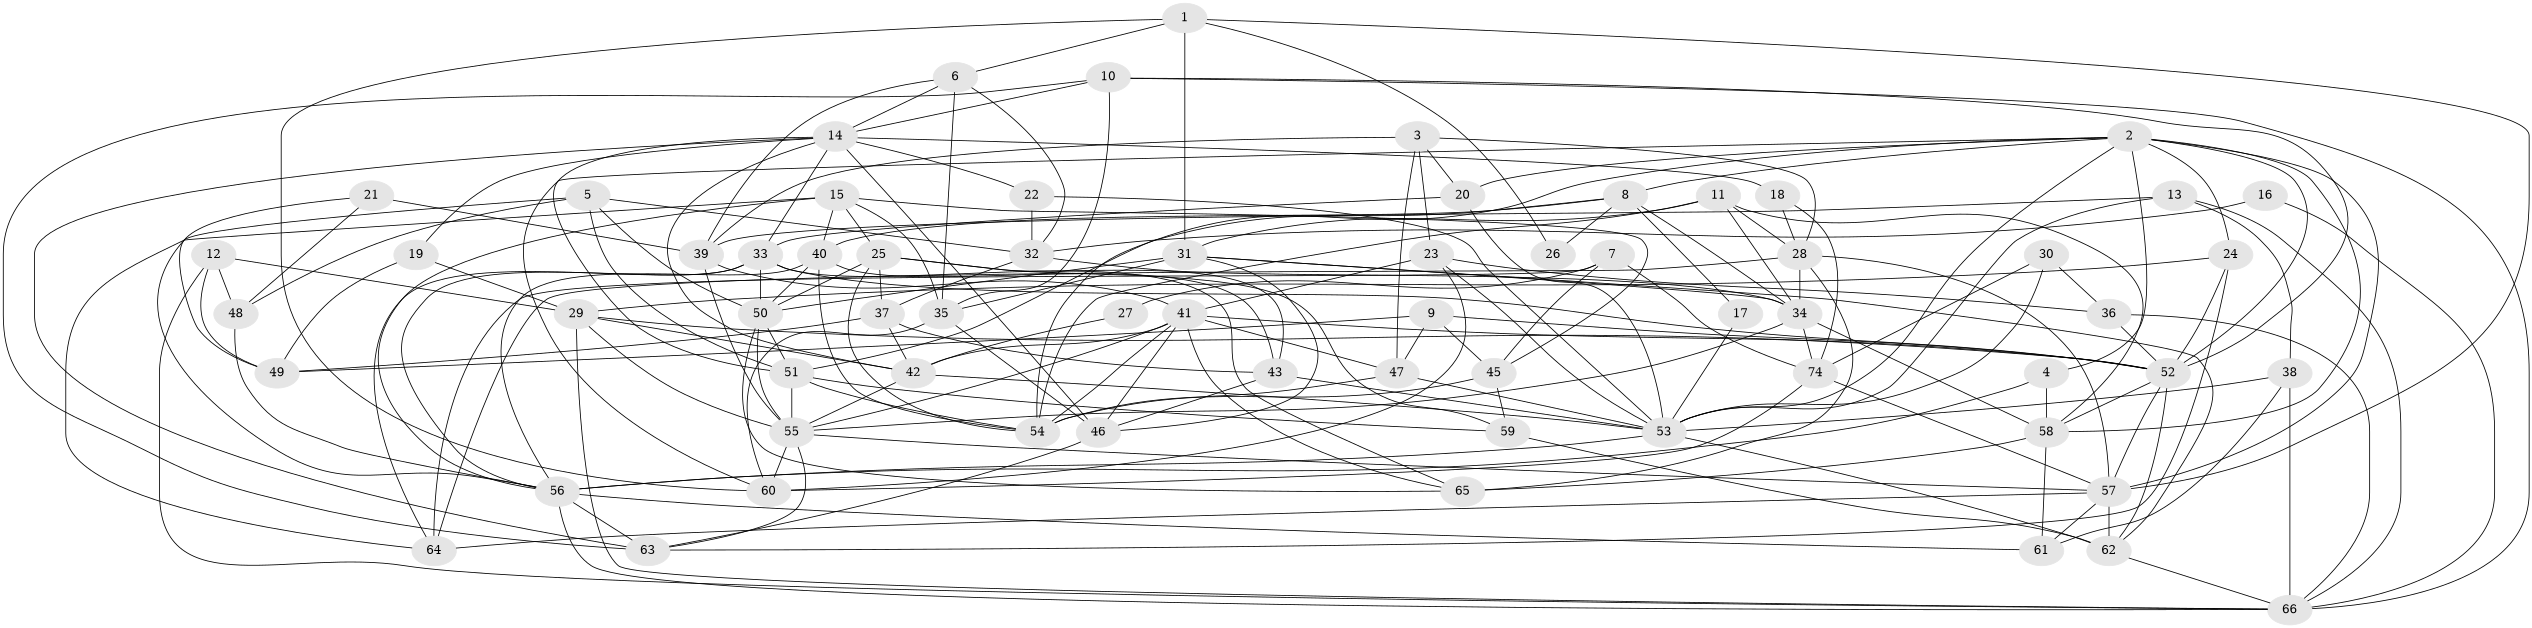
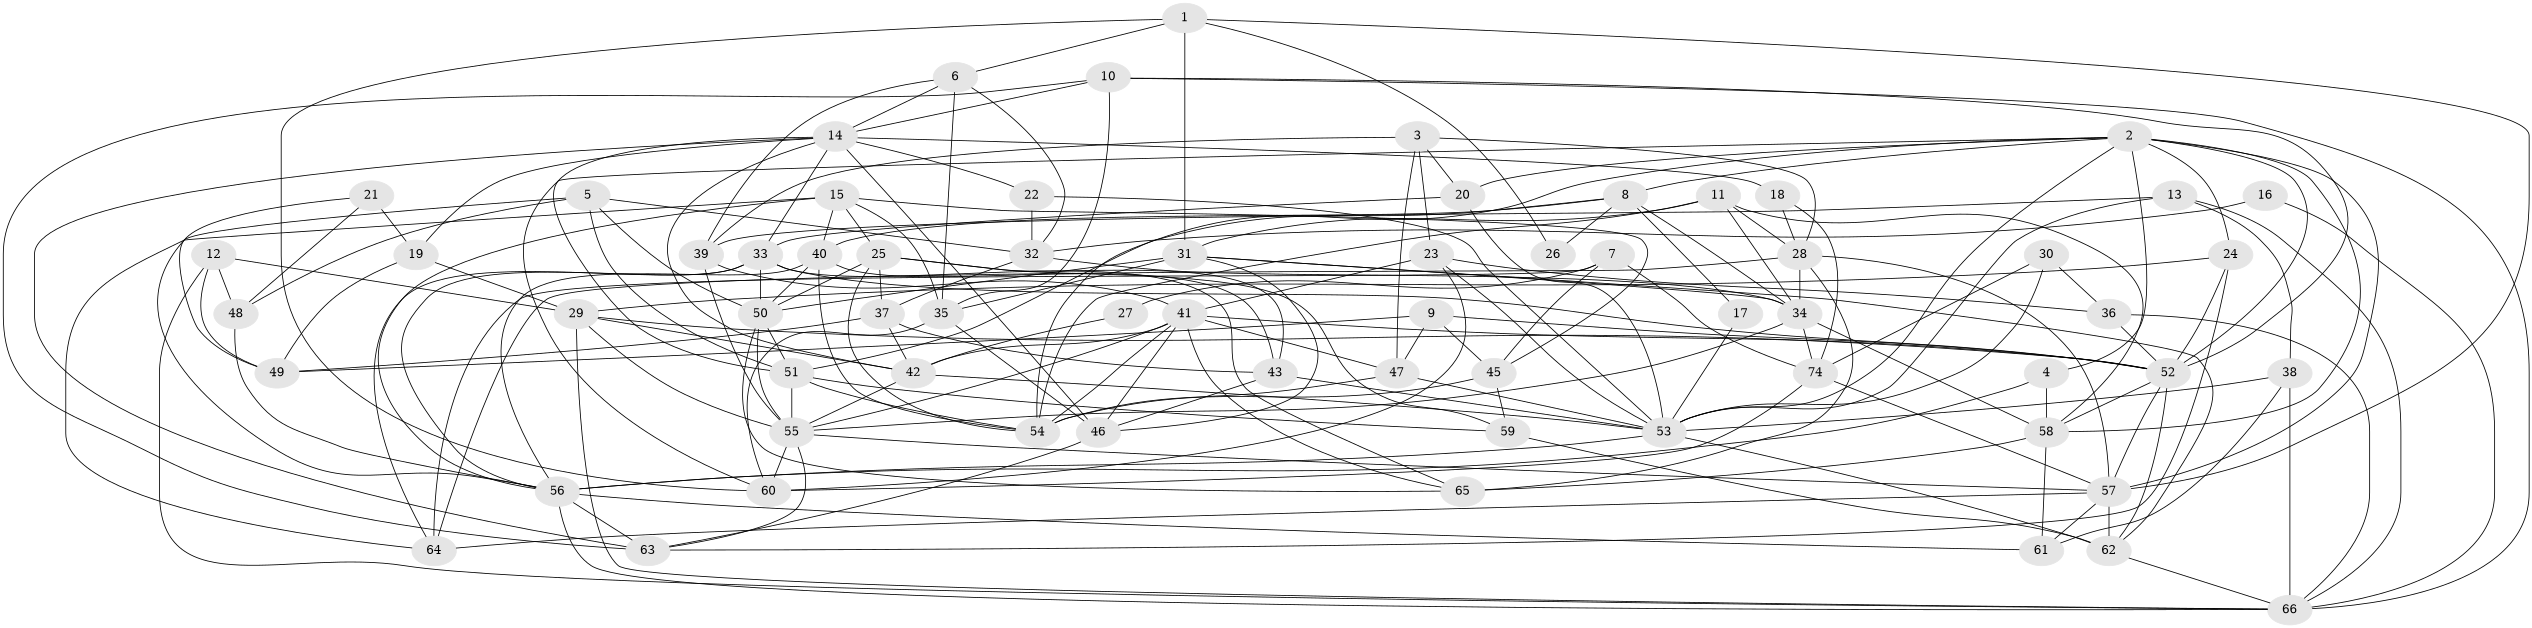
edge "21" -- "39": now "21" -- "19"
